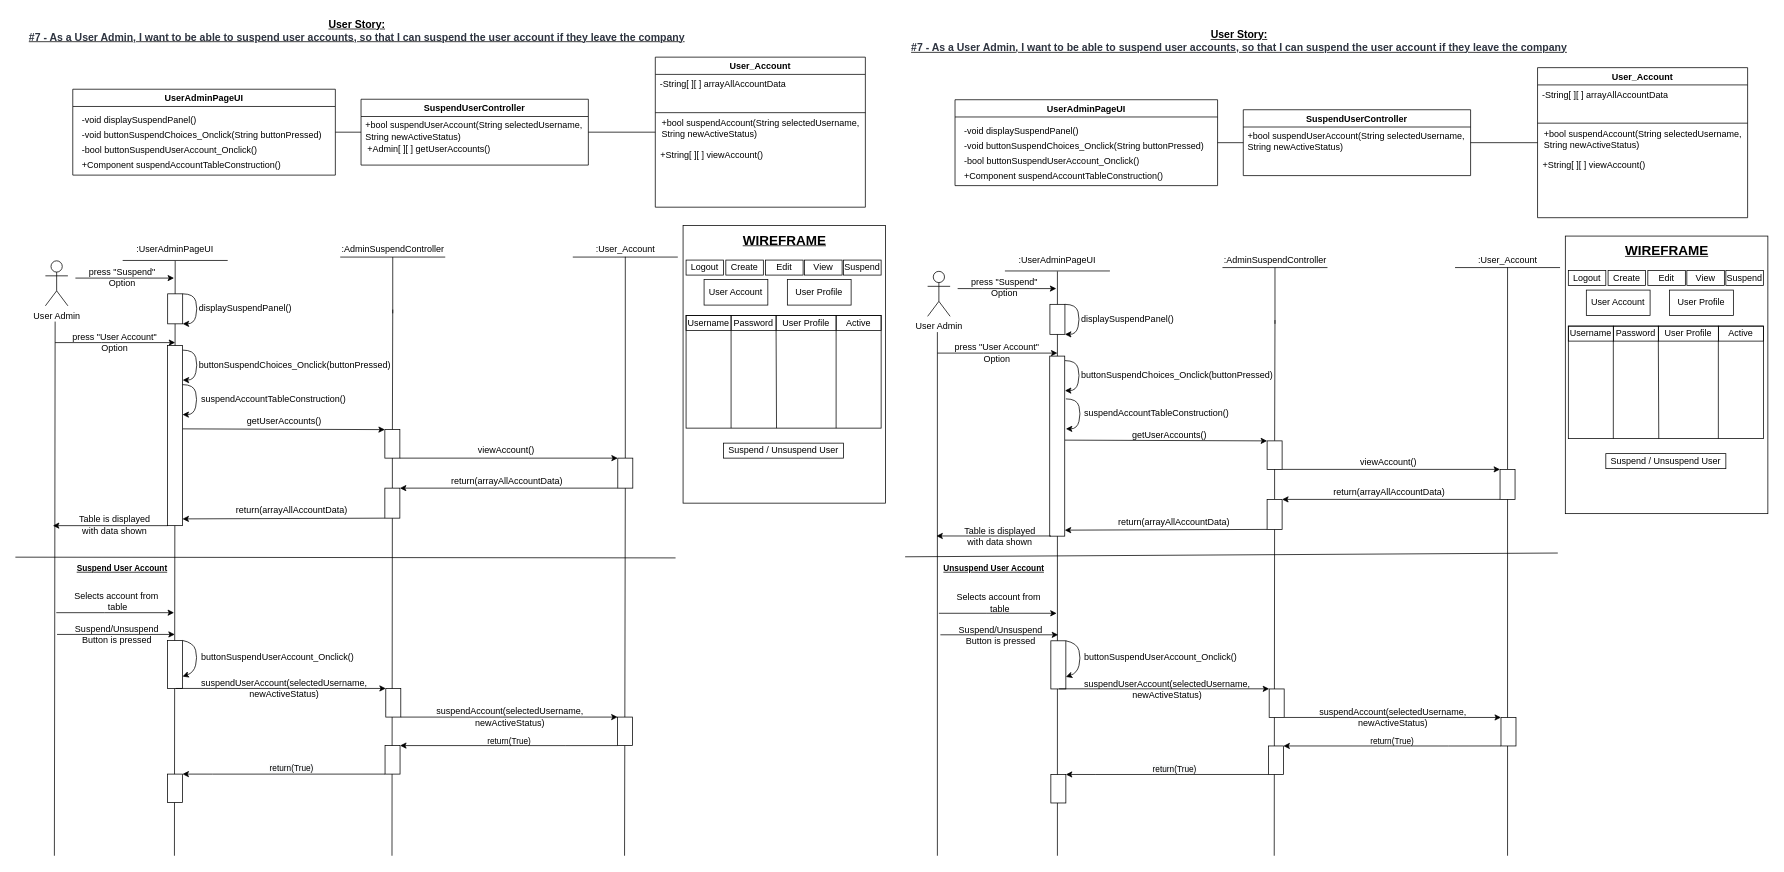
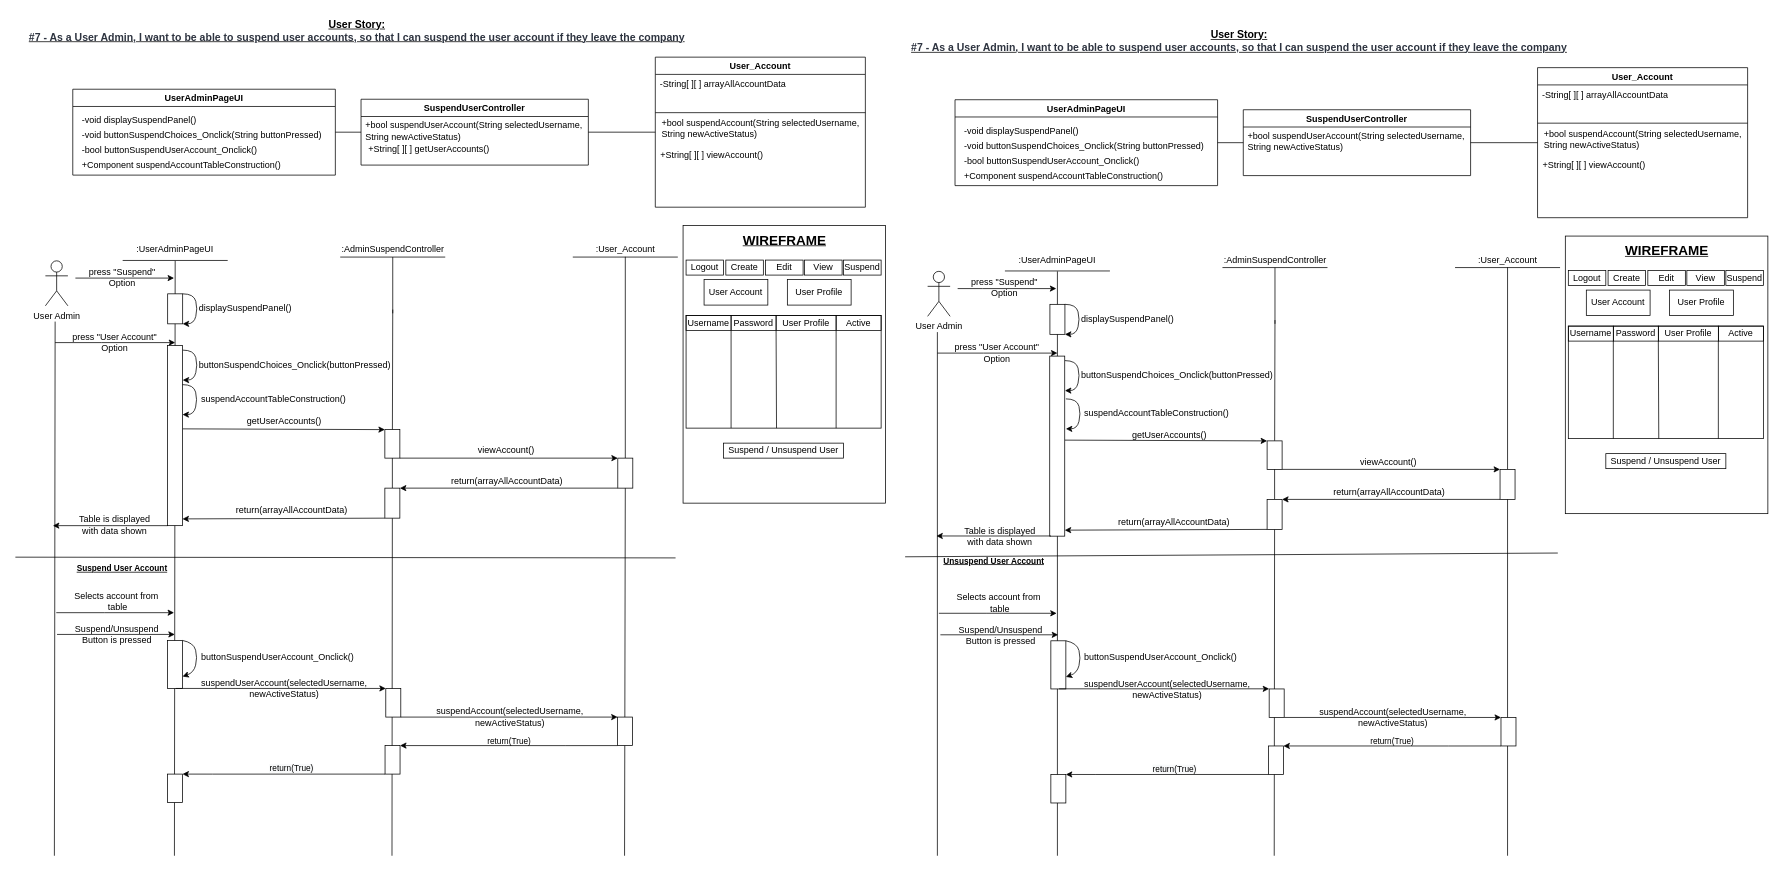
node "+Admin[ ][ ] getUserAccounts()": label "+Admin[ ][ ] getUserAccounts()" -> "+String[ ][ ] getUserAccounts()"
node "Unsuspend User Account": moved (993, 568) -> (993, 560)
